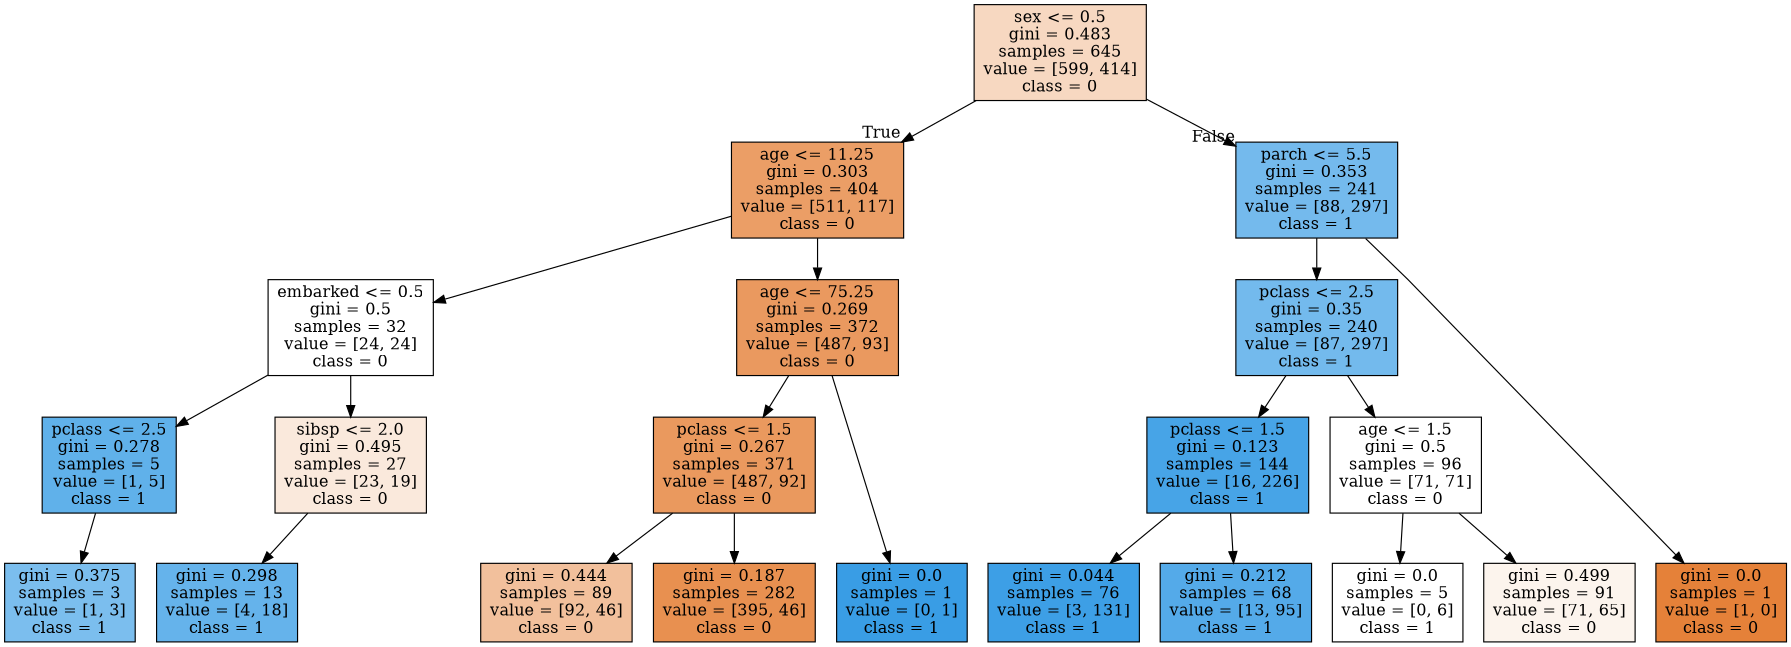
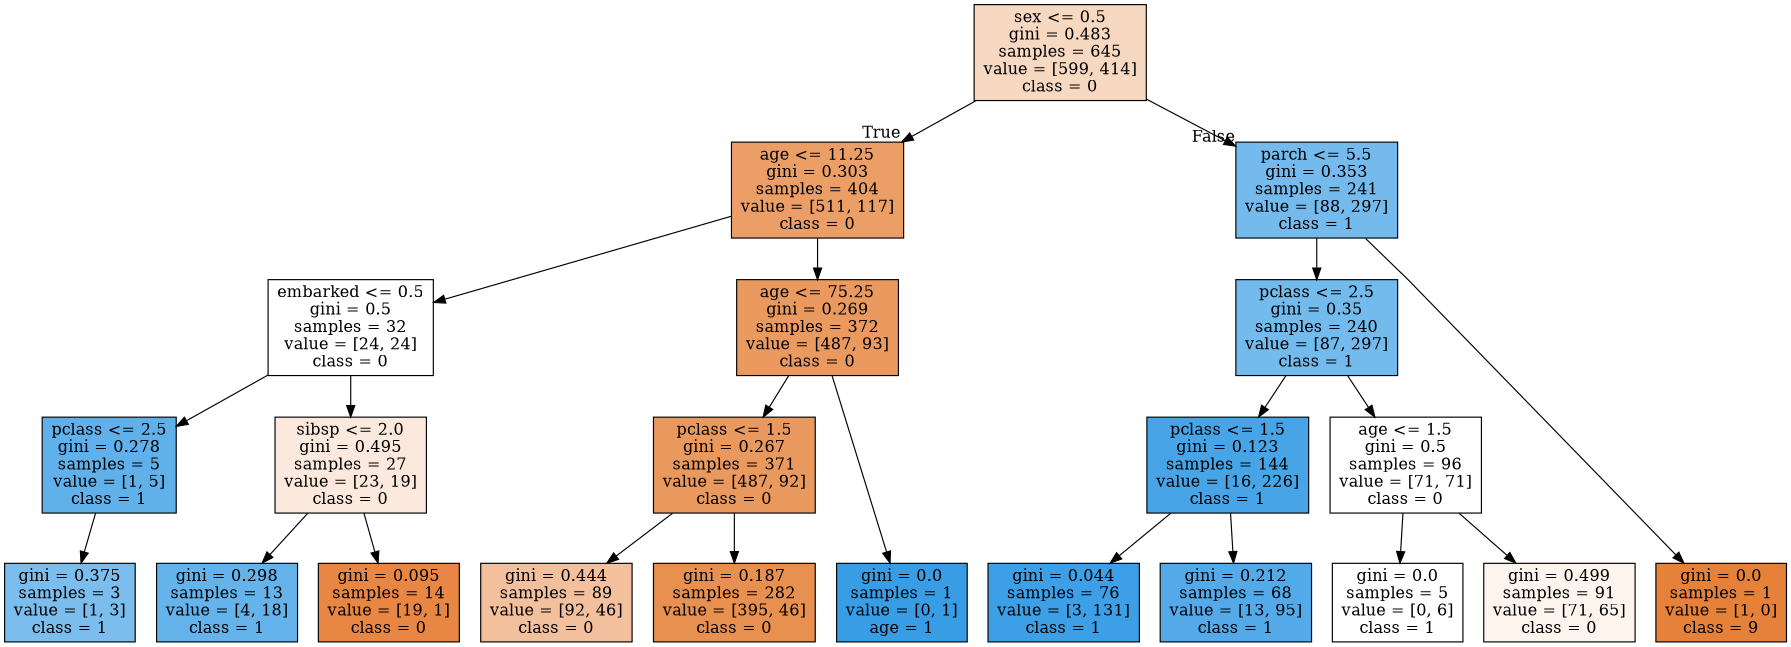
node "gini = 0.095 samples = 14 value = [19, 1] class = 0": added
node "gini = 0.0 samples = 1 value = [0, 1] class = 1": label "gini = 0.0 samples = 1 value = [0, 1] class = 1" -> "gini = 0.0 samples = 1 value = [0, 1] age = 1"
node "gini = 0.0 samples = 1 value = [1, 0] class = 0": label "gini = 0.0 samples = 1 value = [1, 0] class = 0" -> "gini = 0.0 samples = 1 value = [1, 0] class = 9"
